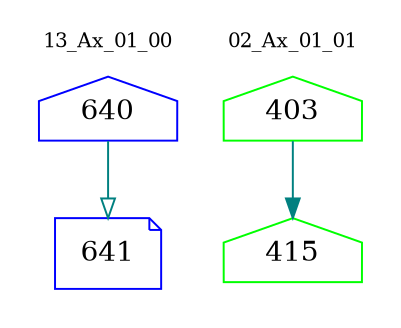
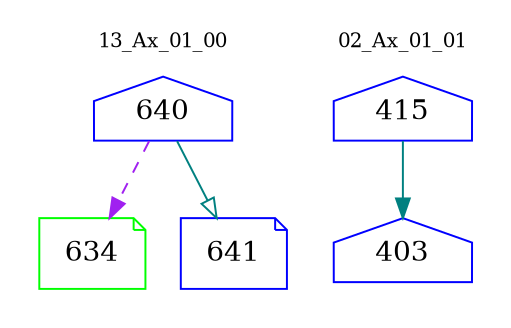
node "403": color green -> blue
edge "403" -> "415": reversed
node "634": added
node "415": color green -> blue
